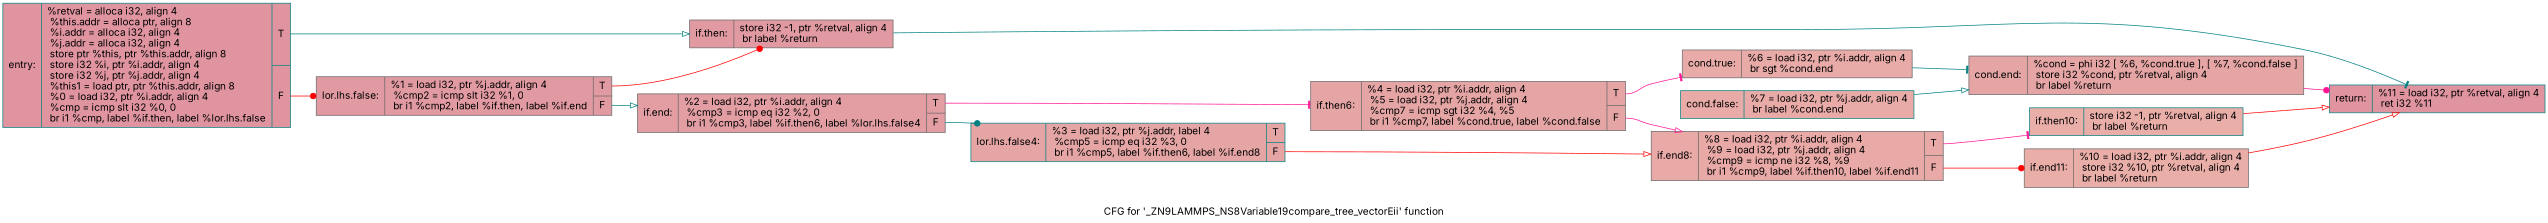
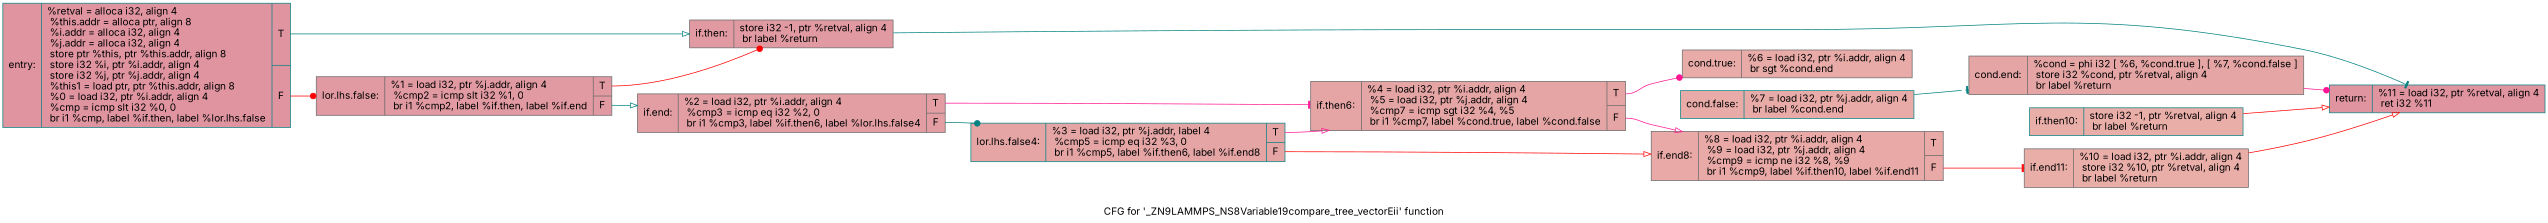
edge "cond.true:" -> "cond.end:": removed
edge "if.then6:" -> "cond.true:": arrowhead tee -> dot
edge "cond.false:" -> "cond.end:": arrowhead onormal -> tee
edge "lor.lhs.false4:" -> "if.then6:": added
edge "if.end8:" -> "if.then10:": removed
edge "if.end8:" -> "if.end11:": arrowhead dot -> tee
